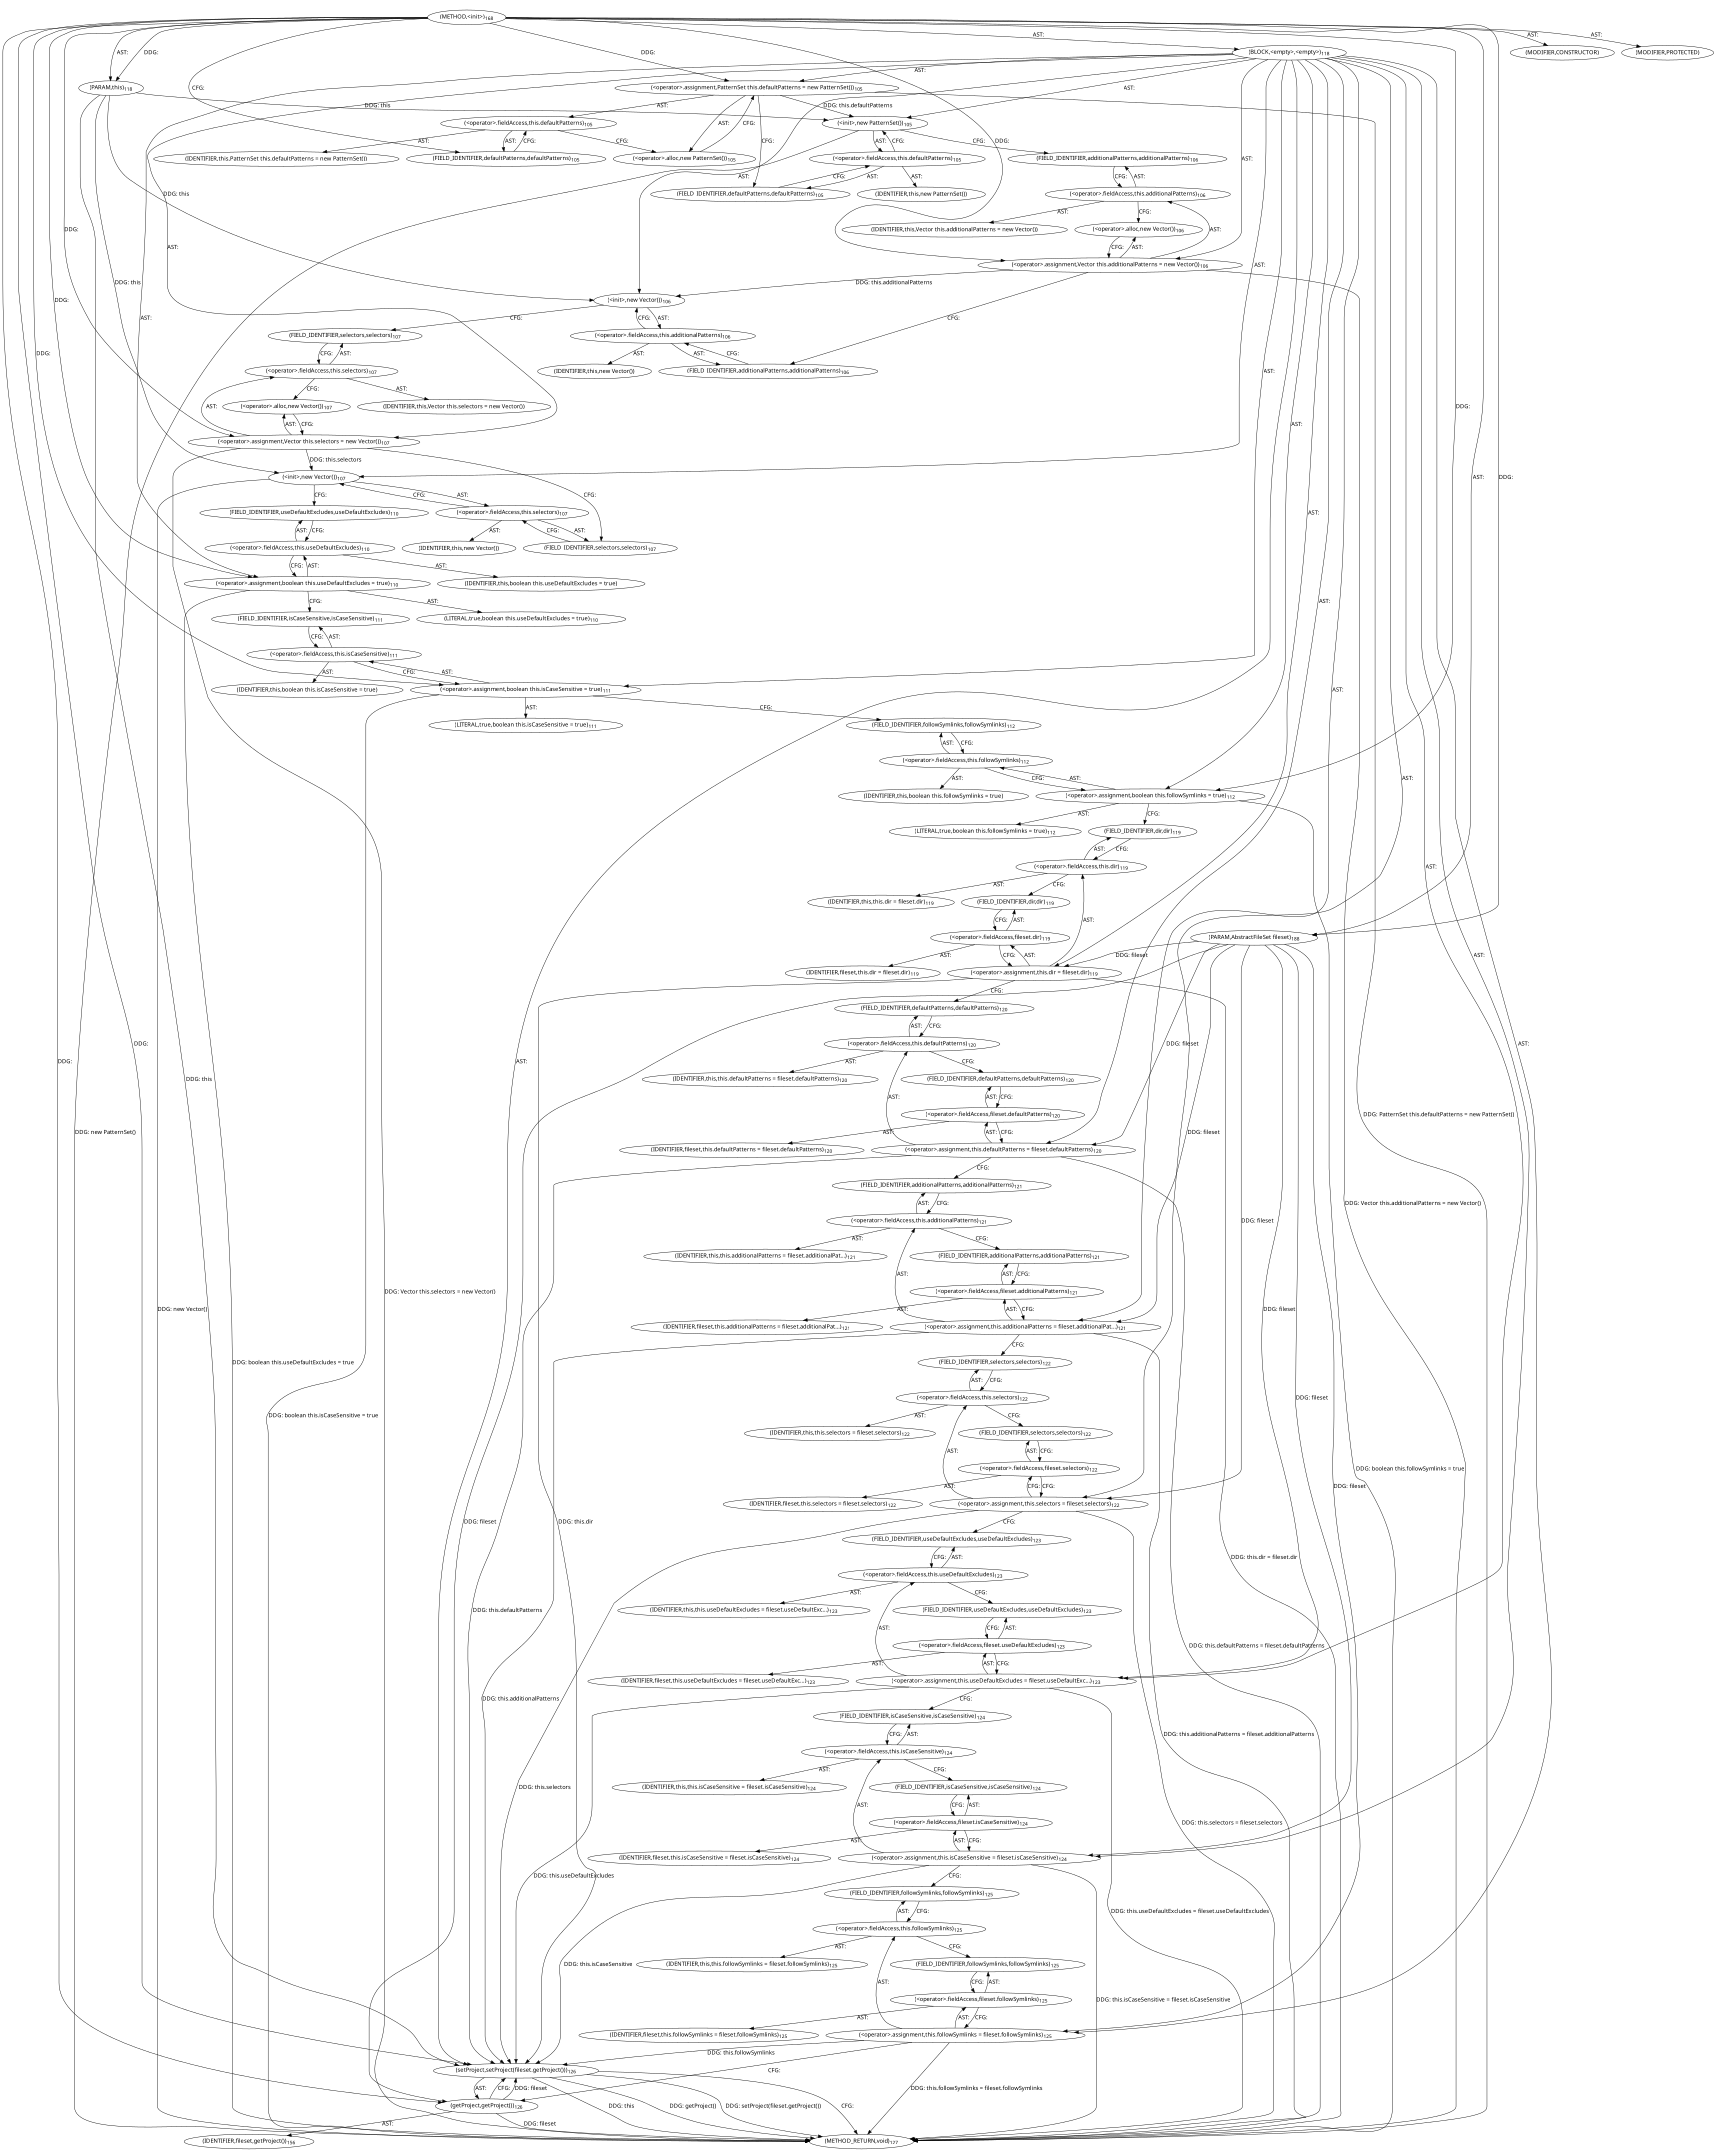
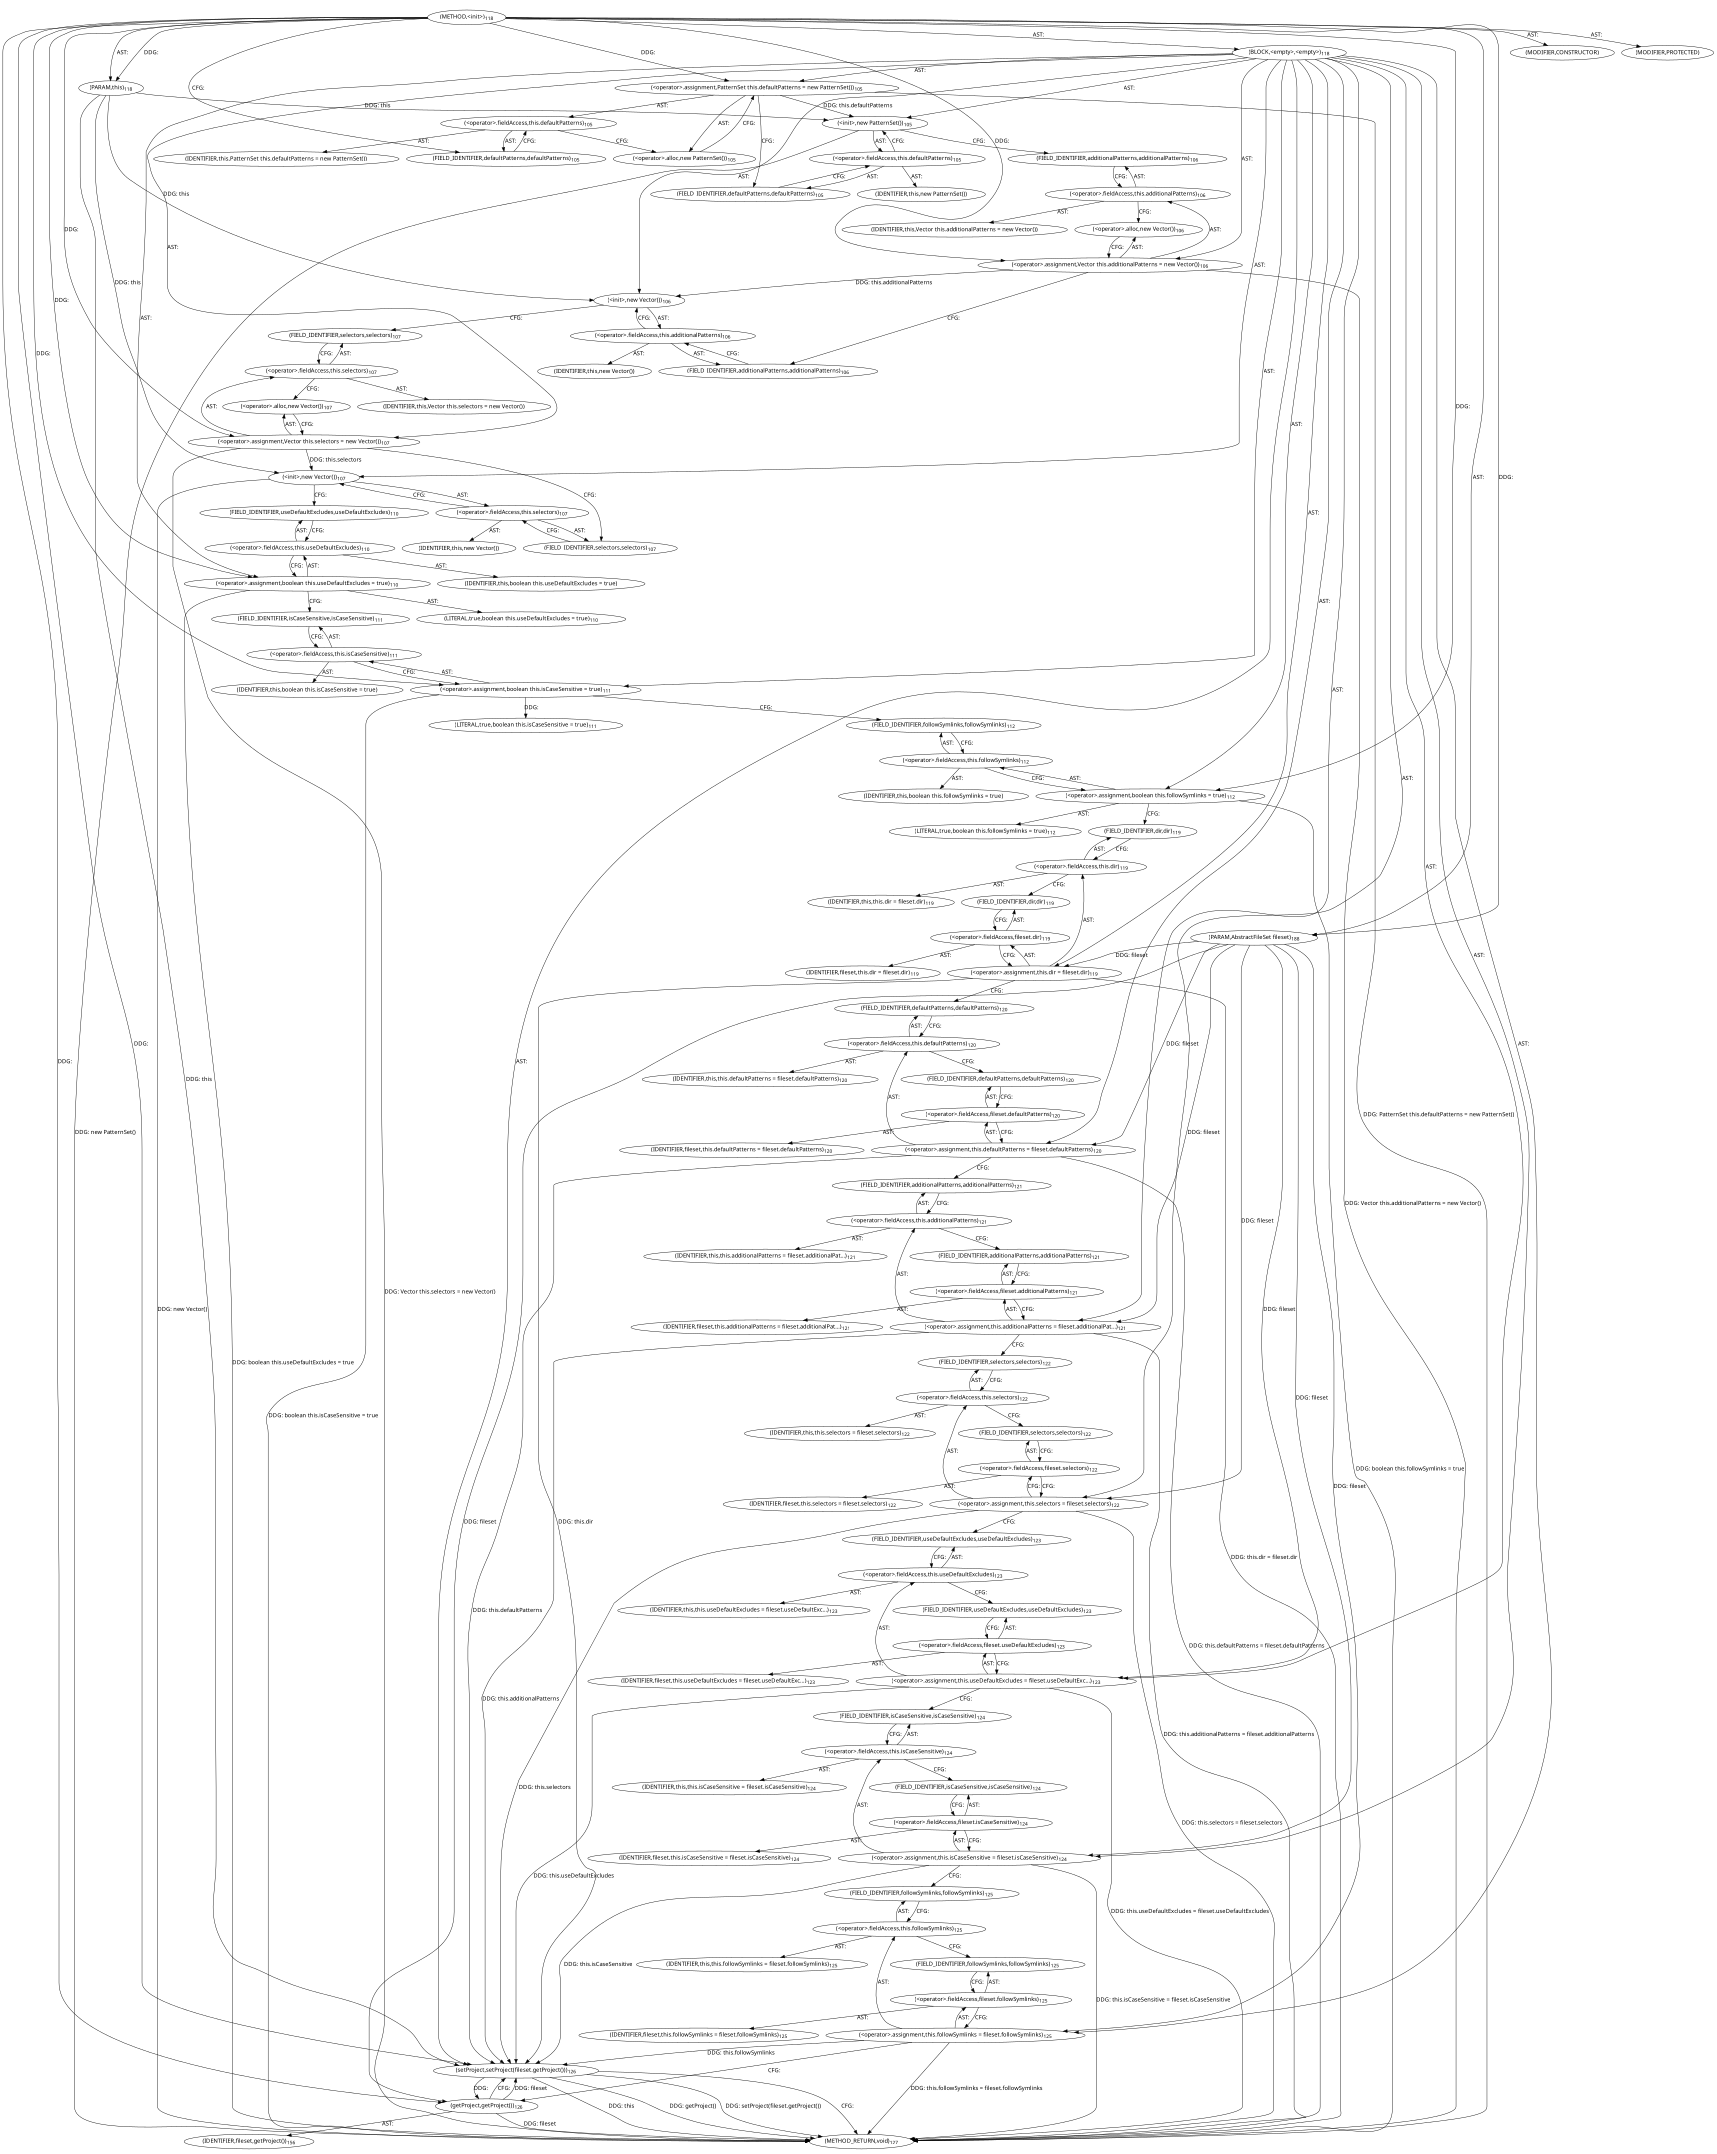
node "(METHOD,<init>)": text "168" -> "118"
edge "(<operator>.assignment,boolean this.isCaseSensitive = true)" -> "(LITERAL,true,boolean this.isCaseSensitive = true)": label "AST: " -> "DDG: "
edge "(setProject,setProject(fileset.getProject()))" -> "(getProject,getProject())": label "AST: " -> "DDG: "
